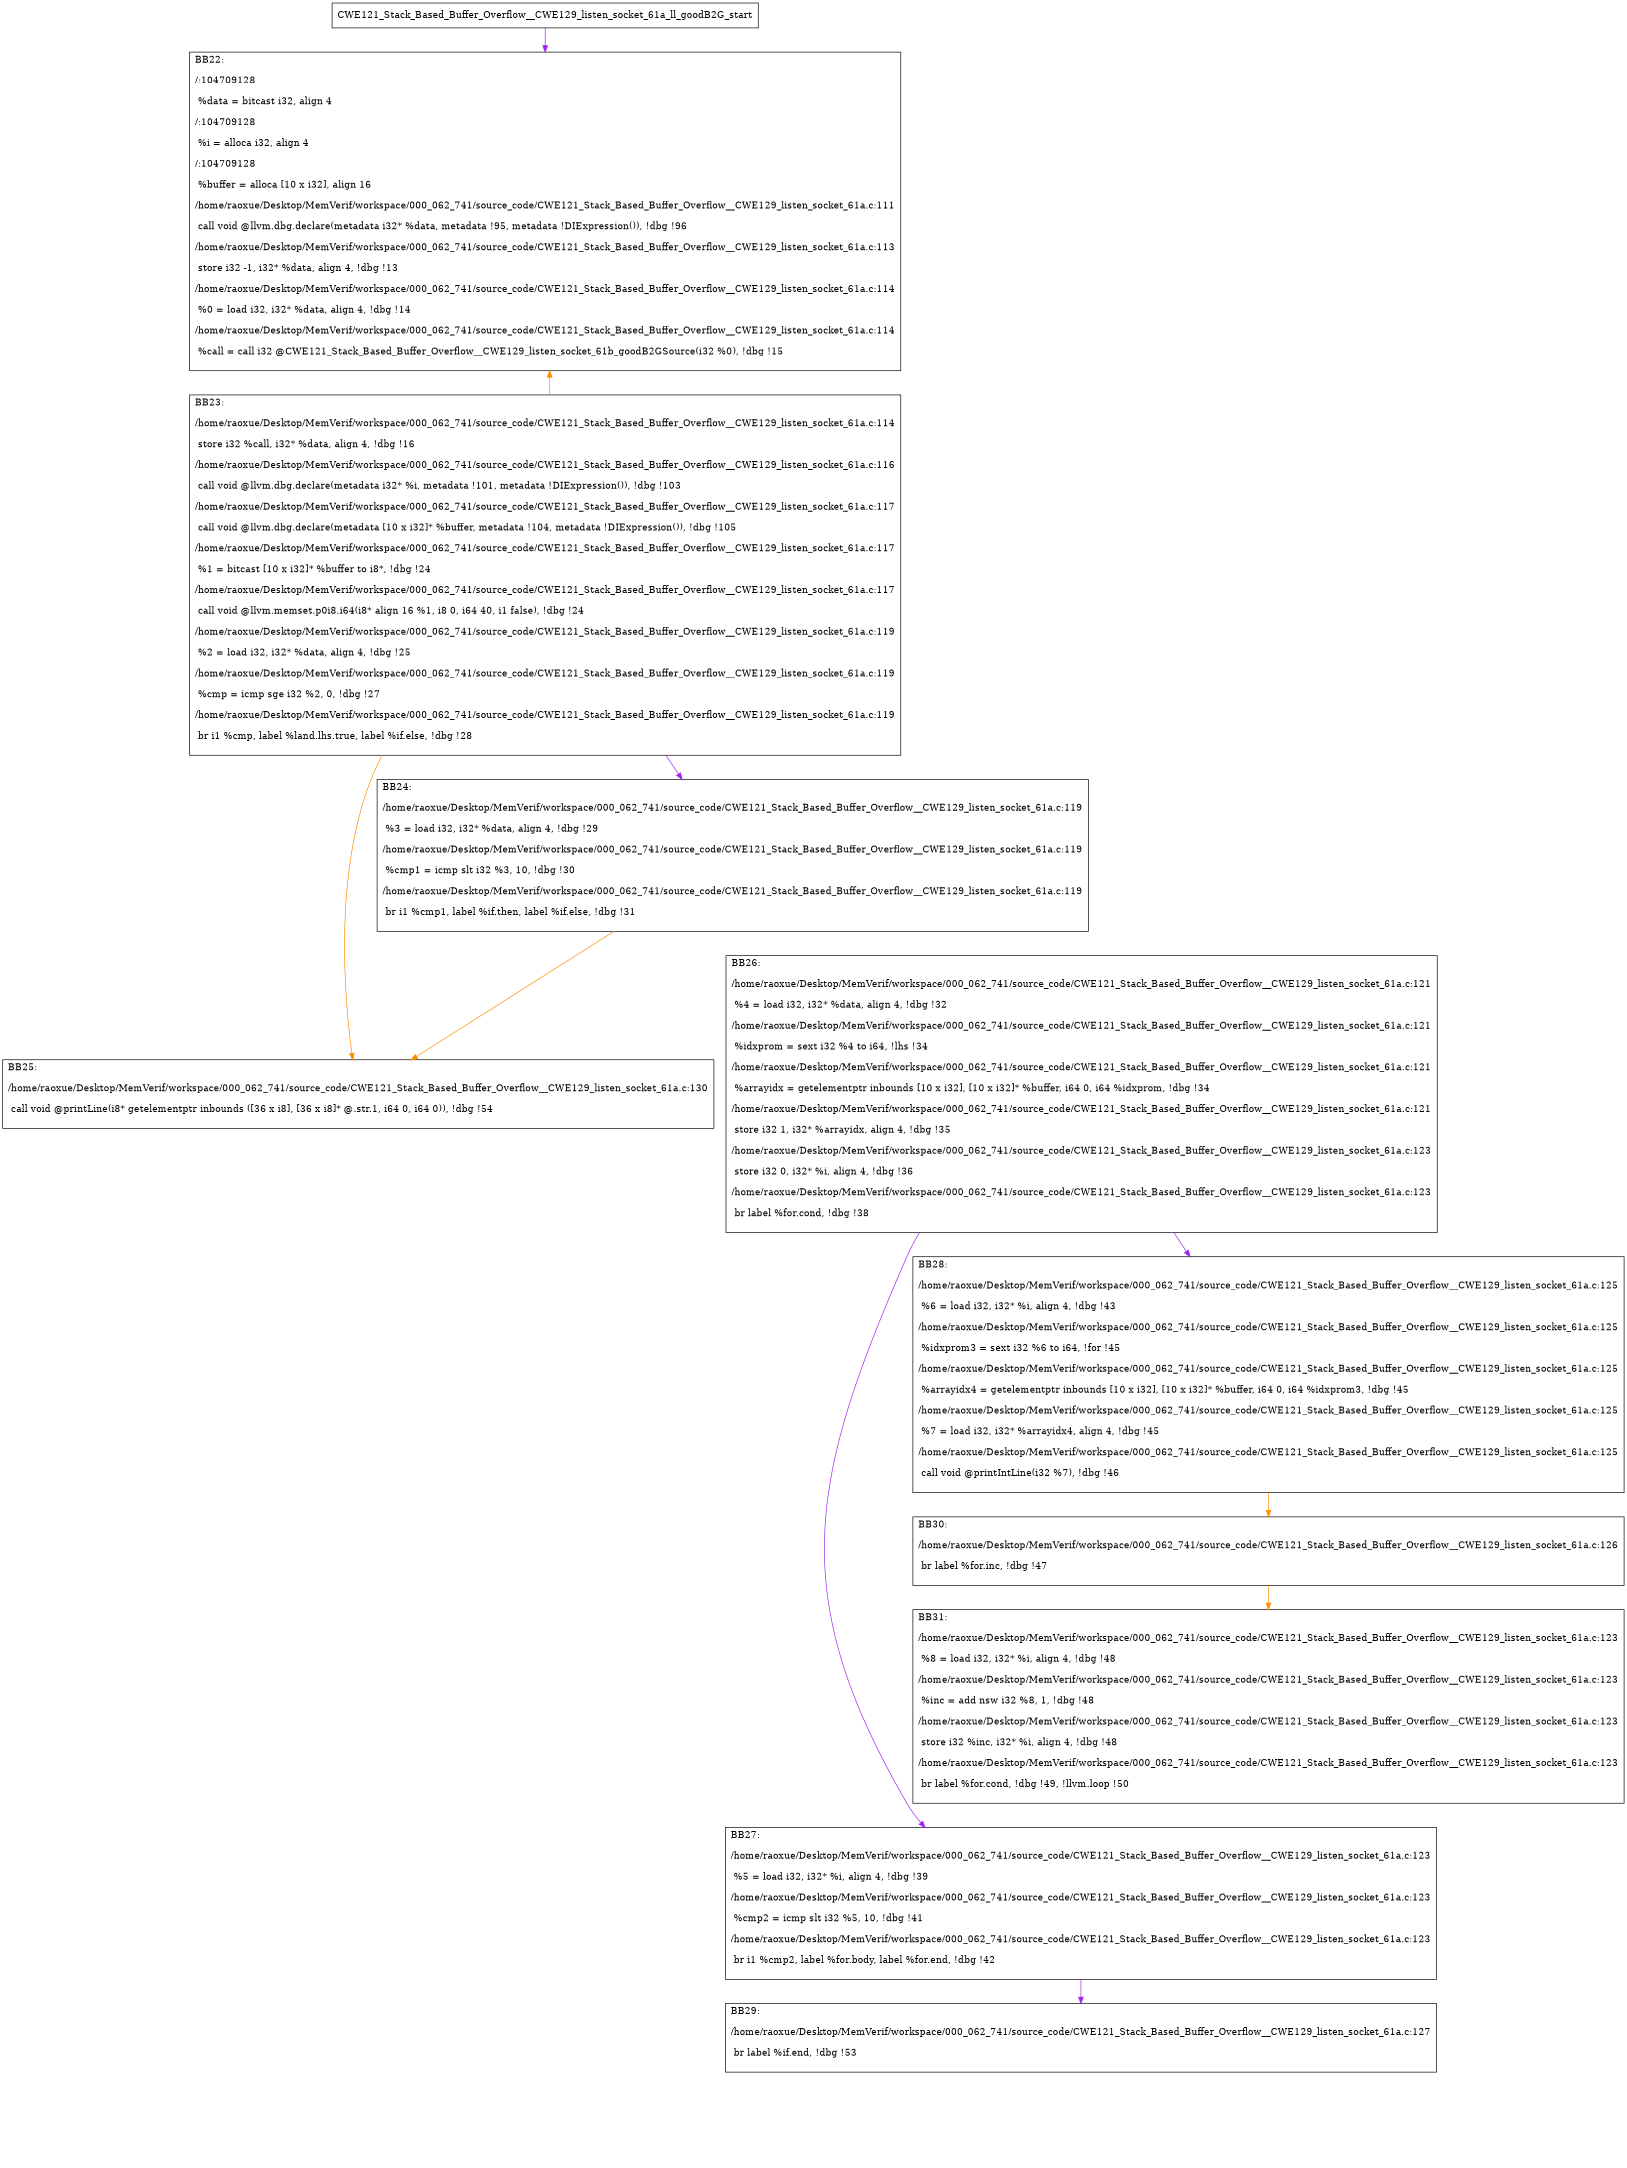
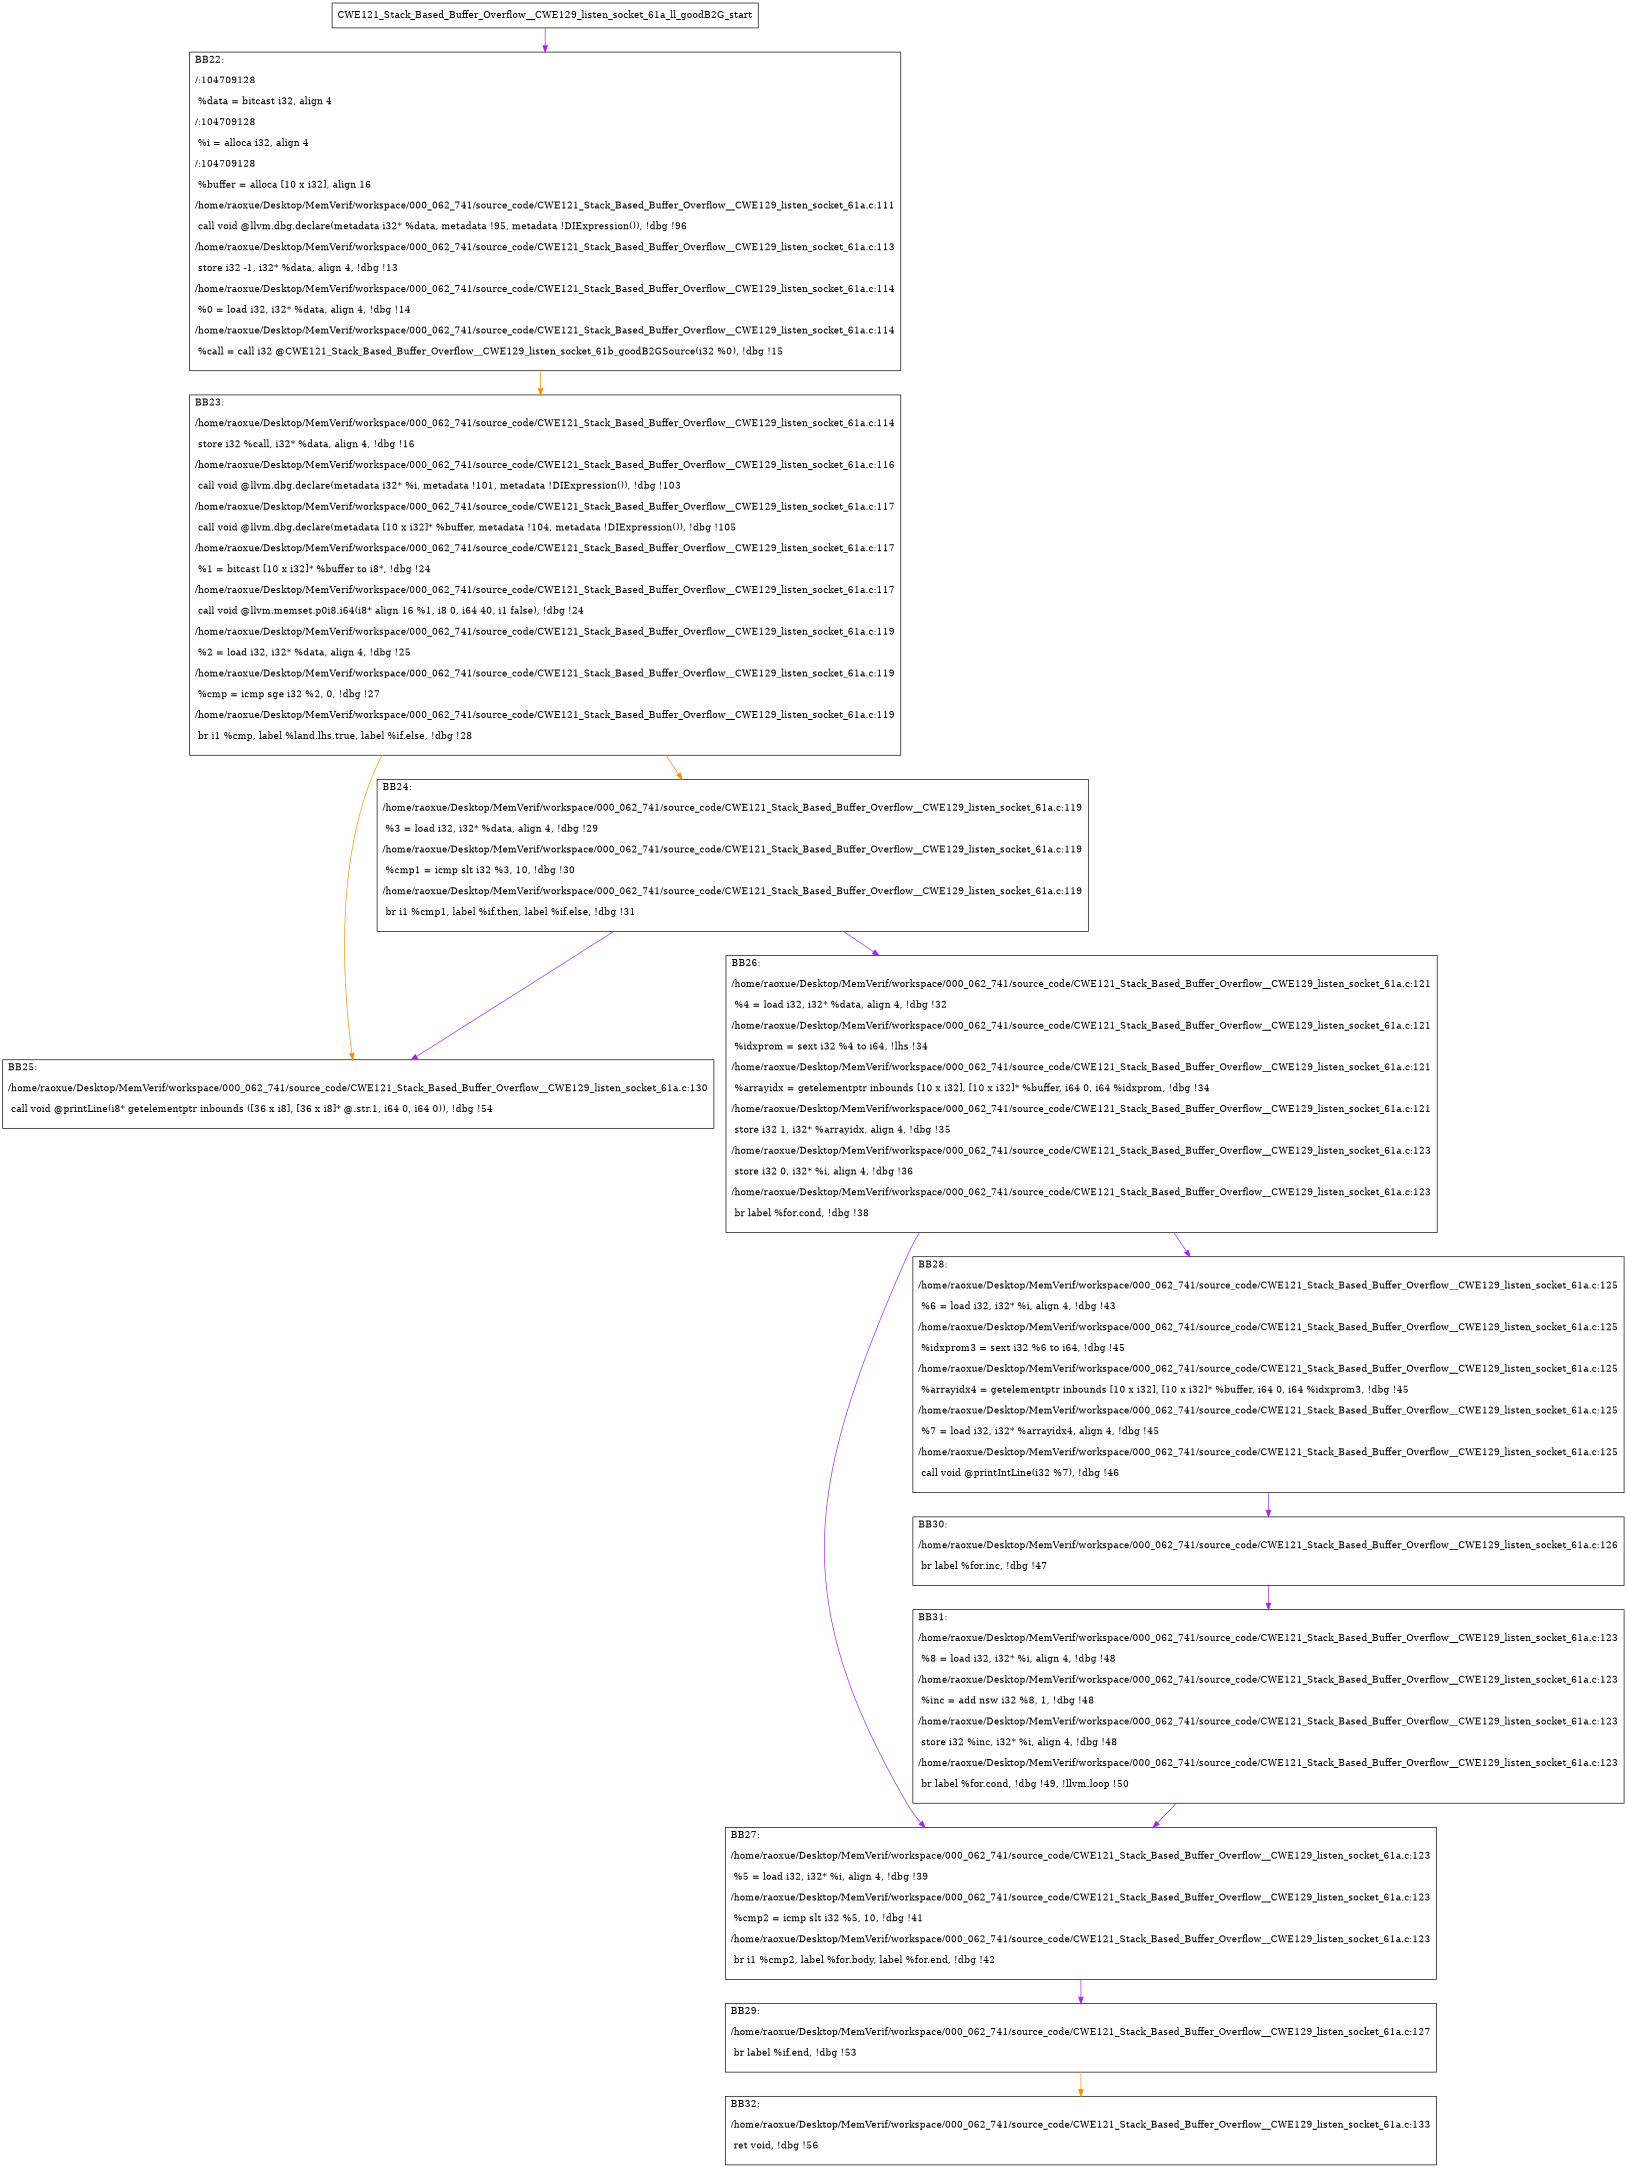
edge "BB23:" -> "BB22:": reversed
edge "BB23:" -> "BB24:": color purple -> darkorange
edge "BB24:" -> "BB26:": added
edge "BB24:" -> "BB25:": color darkorange -> purple
node "BB28:": text "%idxprom3 = sext i32 %6 to i64, !for !45" -> "%idxprom3 = sext i32 %6 to i64, !dbg !45"
edge "BB28:" -> "BB30:": color darkorange -> purple
edge "BB30:" -> "BB31:": color darkorange -> purple
edge "BB31:" -> "BB27:": added
node "BB32:": added
